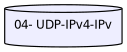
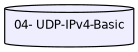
node "04- UDP-IPv4-IPv": label "04- UDP-IPv4-IPv" -> "04- UDP-IPv4-Basic"
